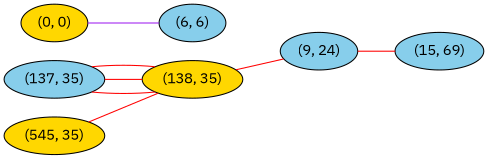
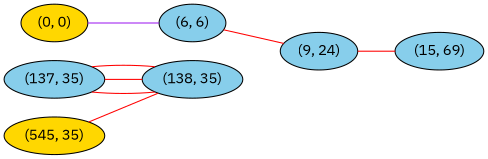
edge "(9, 24)" -- "(138, 35)": now "(9, 24)" -- "(6, 6)"
node "(138, 35)": fillcolor gold -> skyblue
